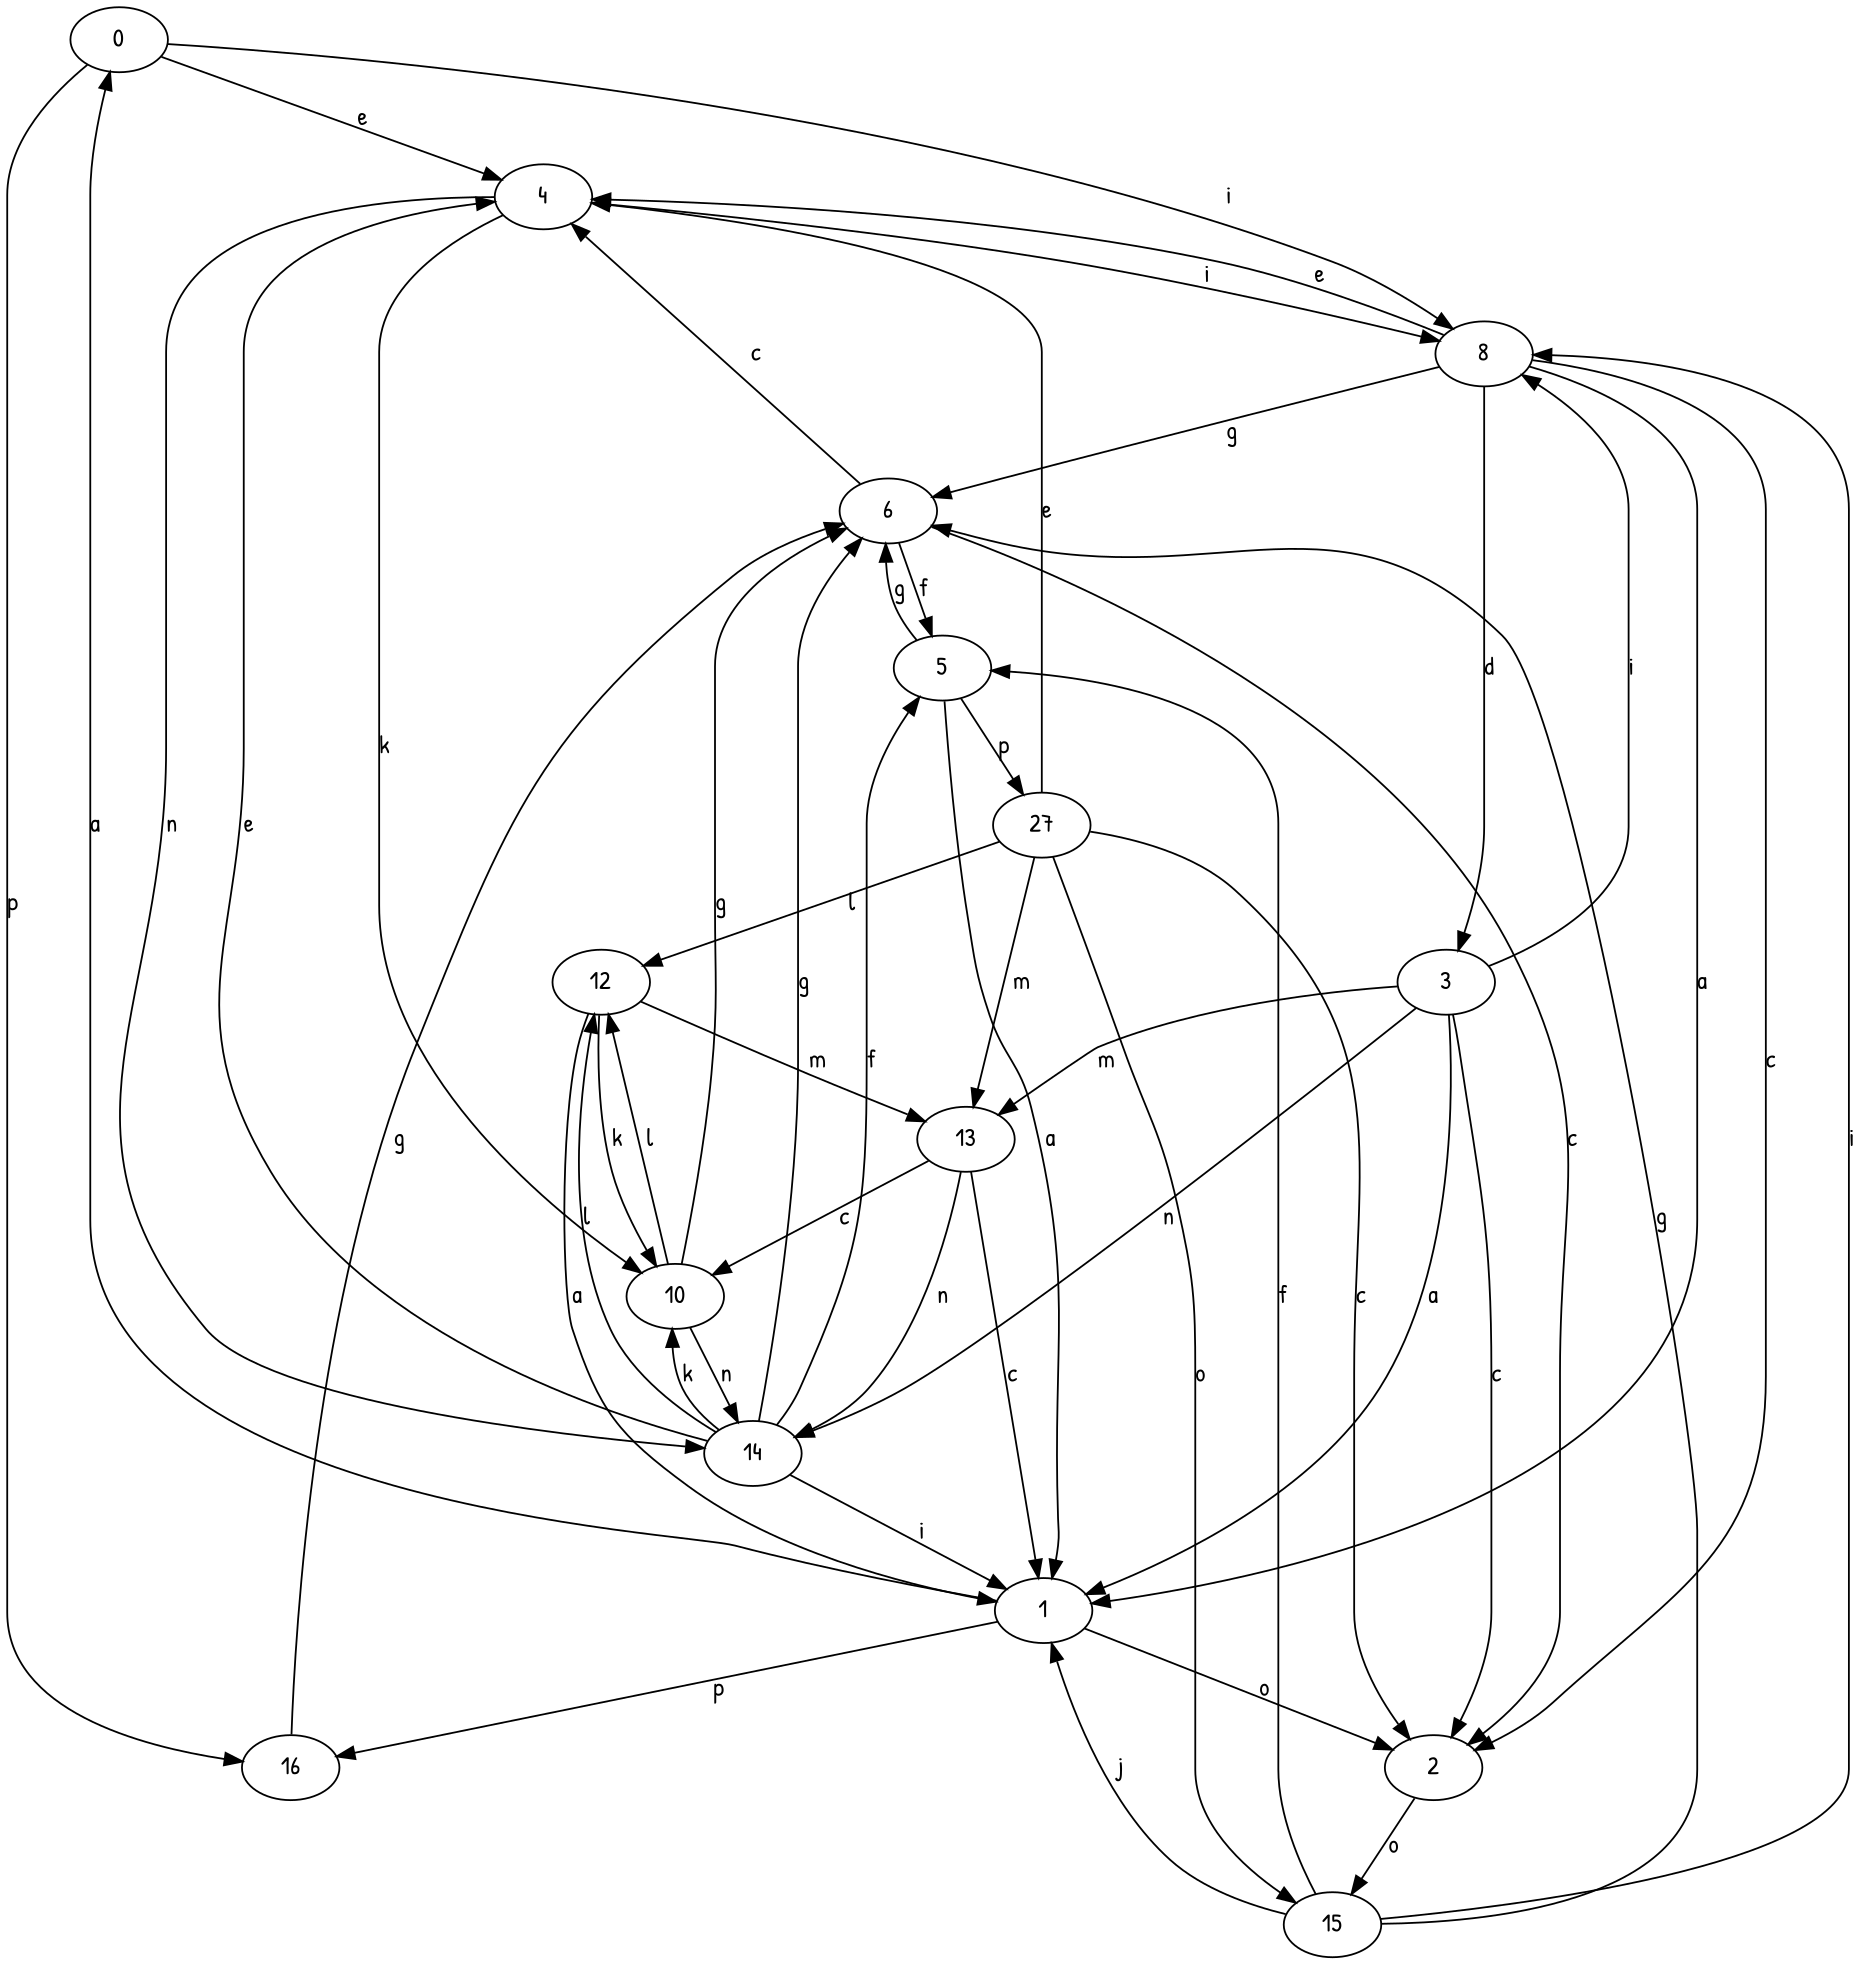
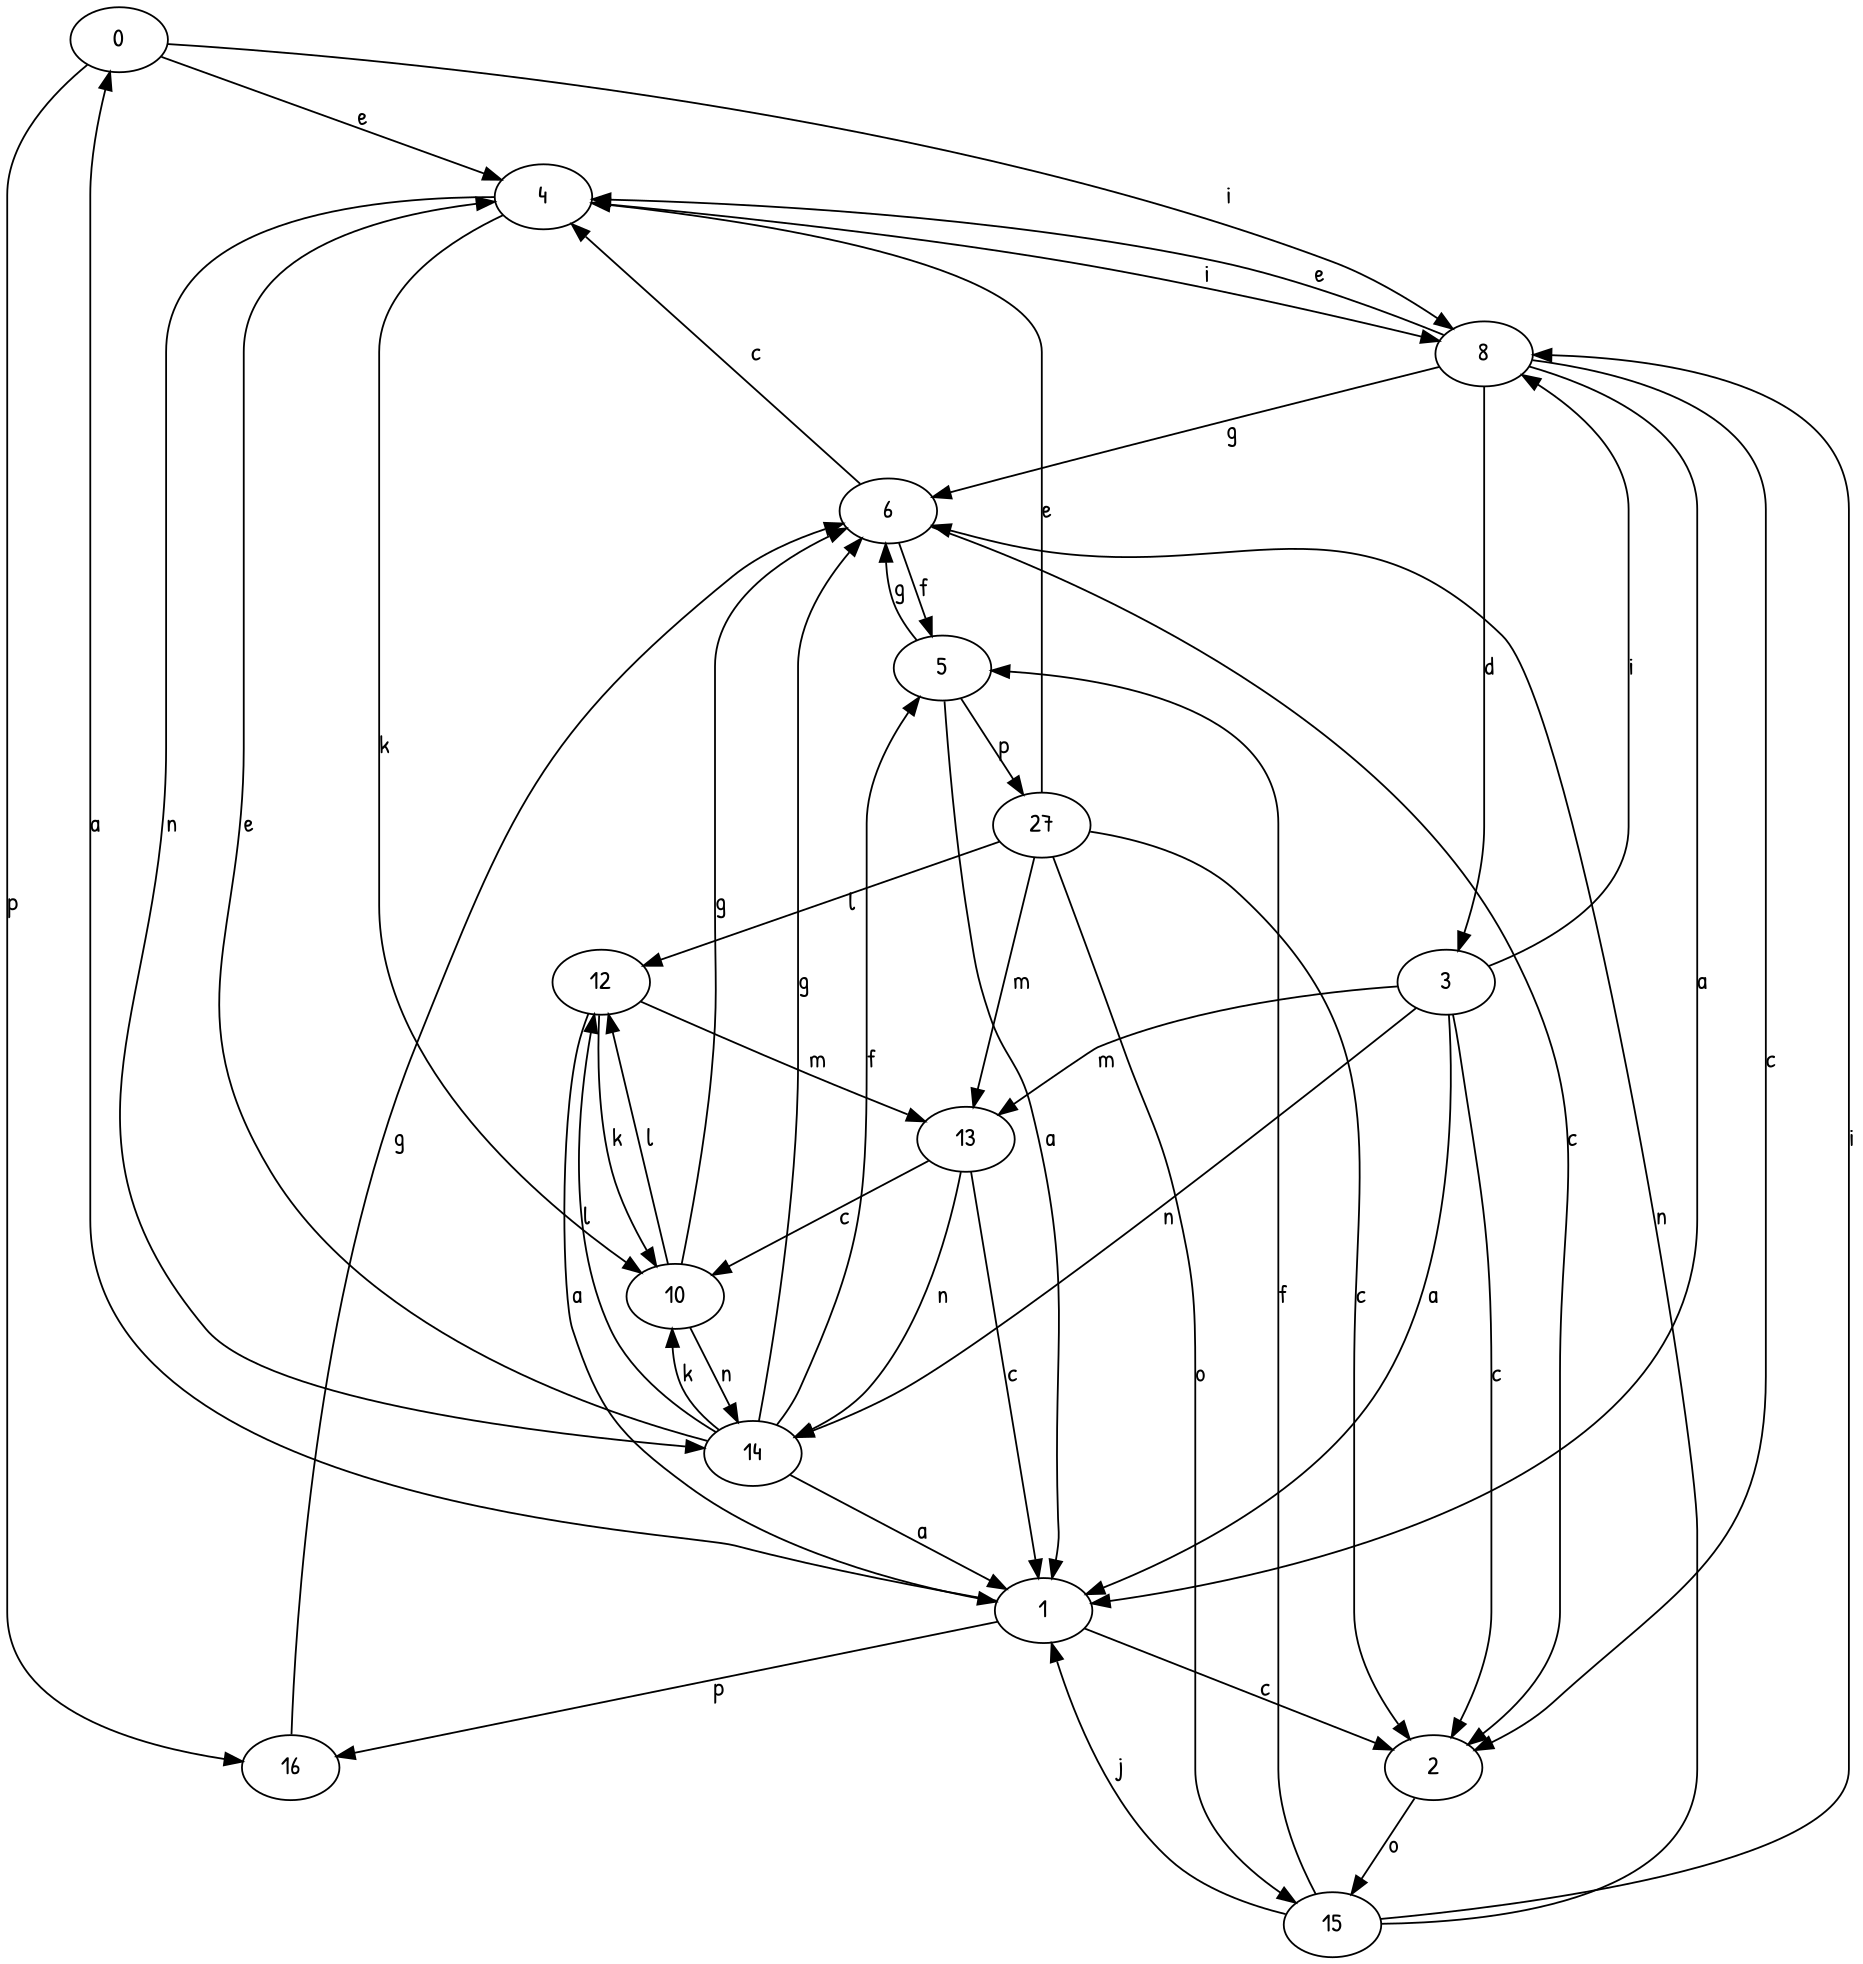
edge "15" -> "6": label "g" -> "n"
edge "14" -> "1": label "i" -> "a"
edge "1" -> "2": label "o" -> "c"
